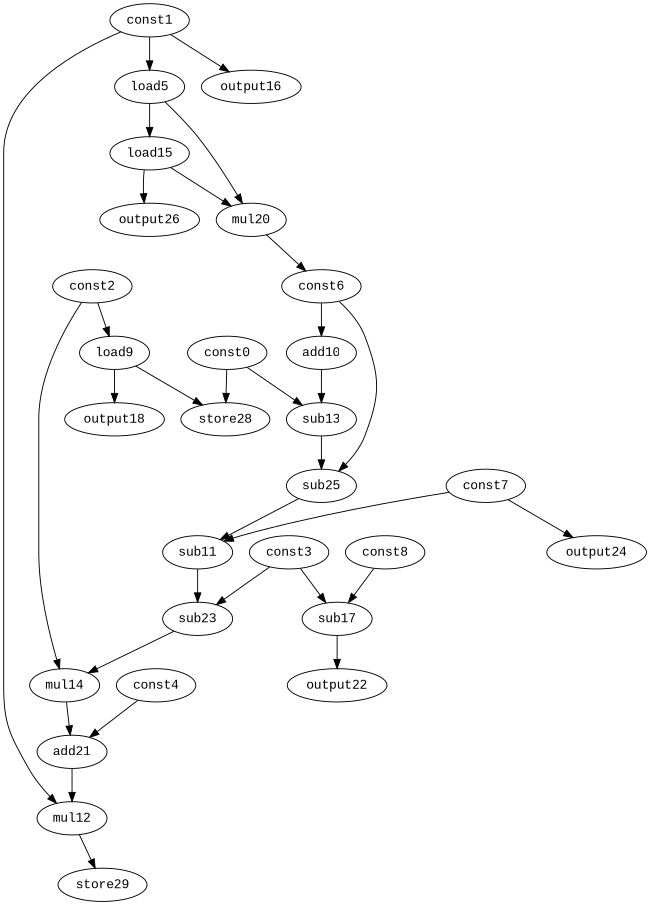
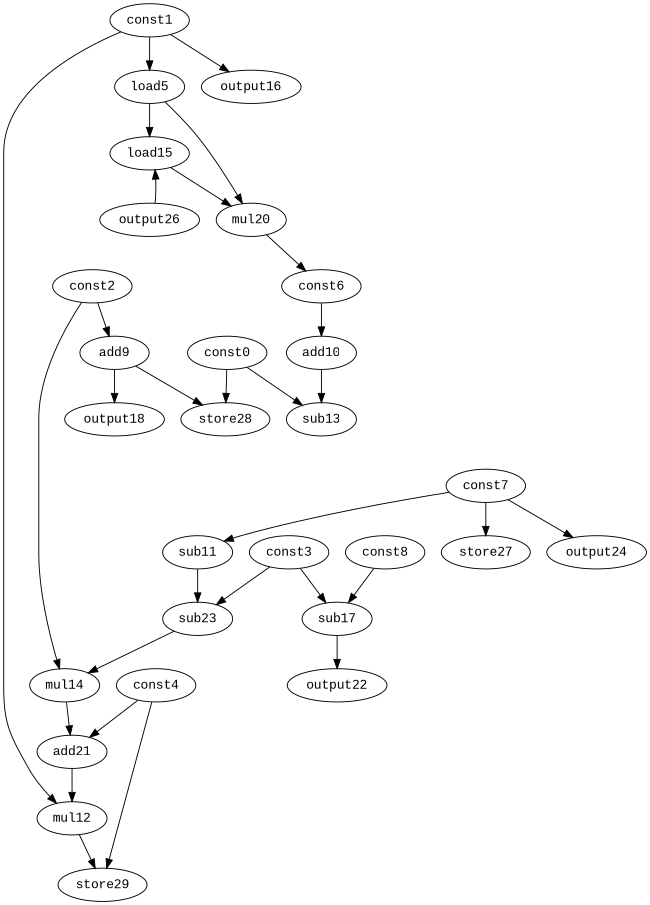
edge "load15" -> "output26": reversed
node "load9": label "load9" -> "add9"
node "sub25": removed
node "store27": added
edge "const4" -> "store29": added
